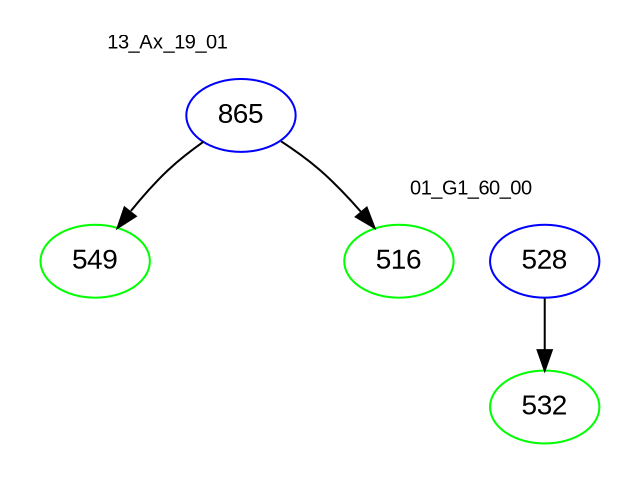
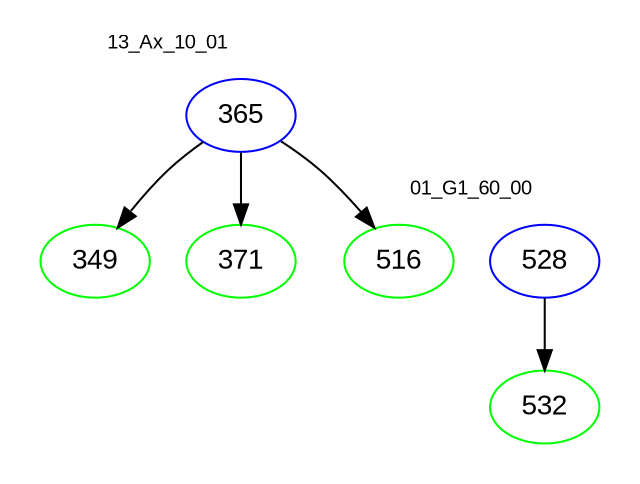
cluster "13_Ax_19_01": label "13_Ax_19_01" -> "13_Ax_10_01"
node "865": label "865" -> "365"
node "549": label "549" -> "349"
node "371": added
